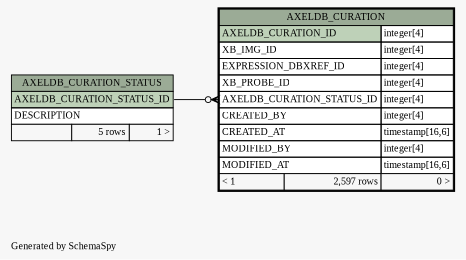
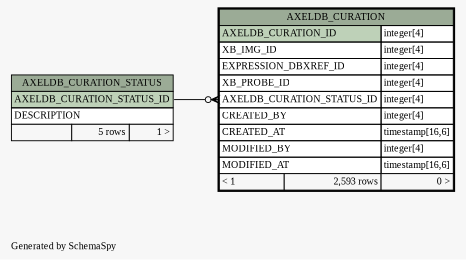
node "AXELDB_CURATION": text "2,597 rows" -> "2,593 rows"
